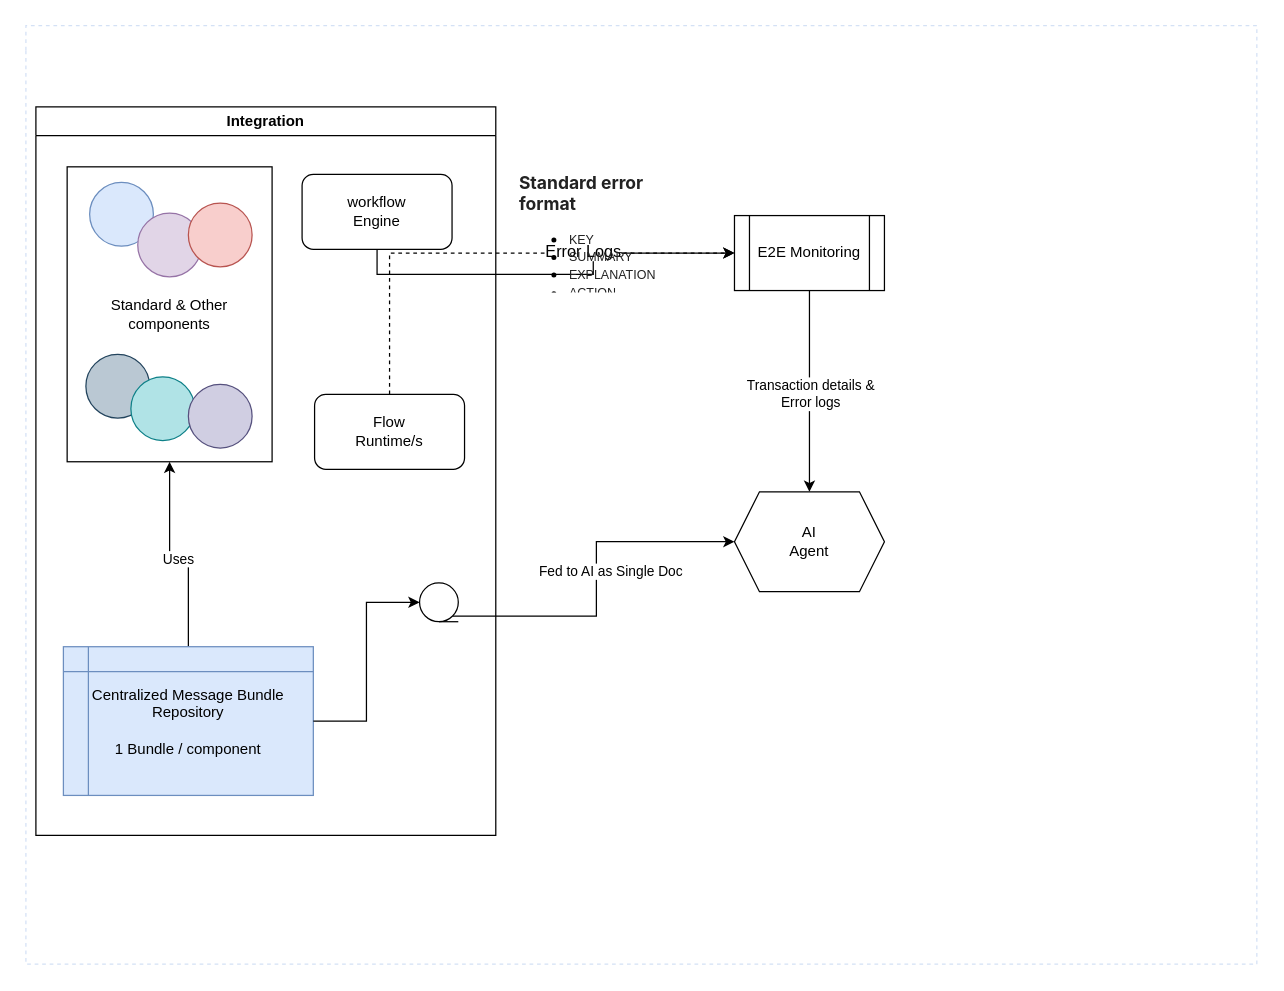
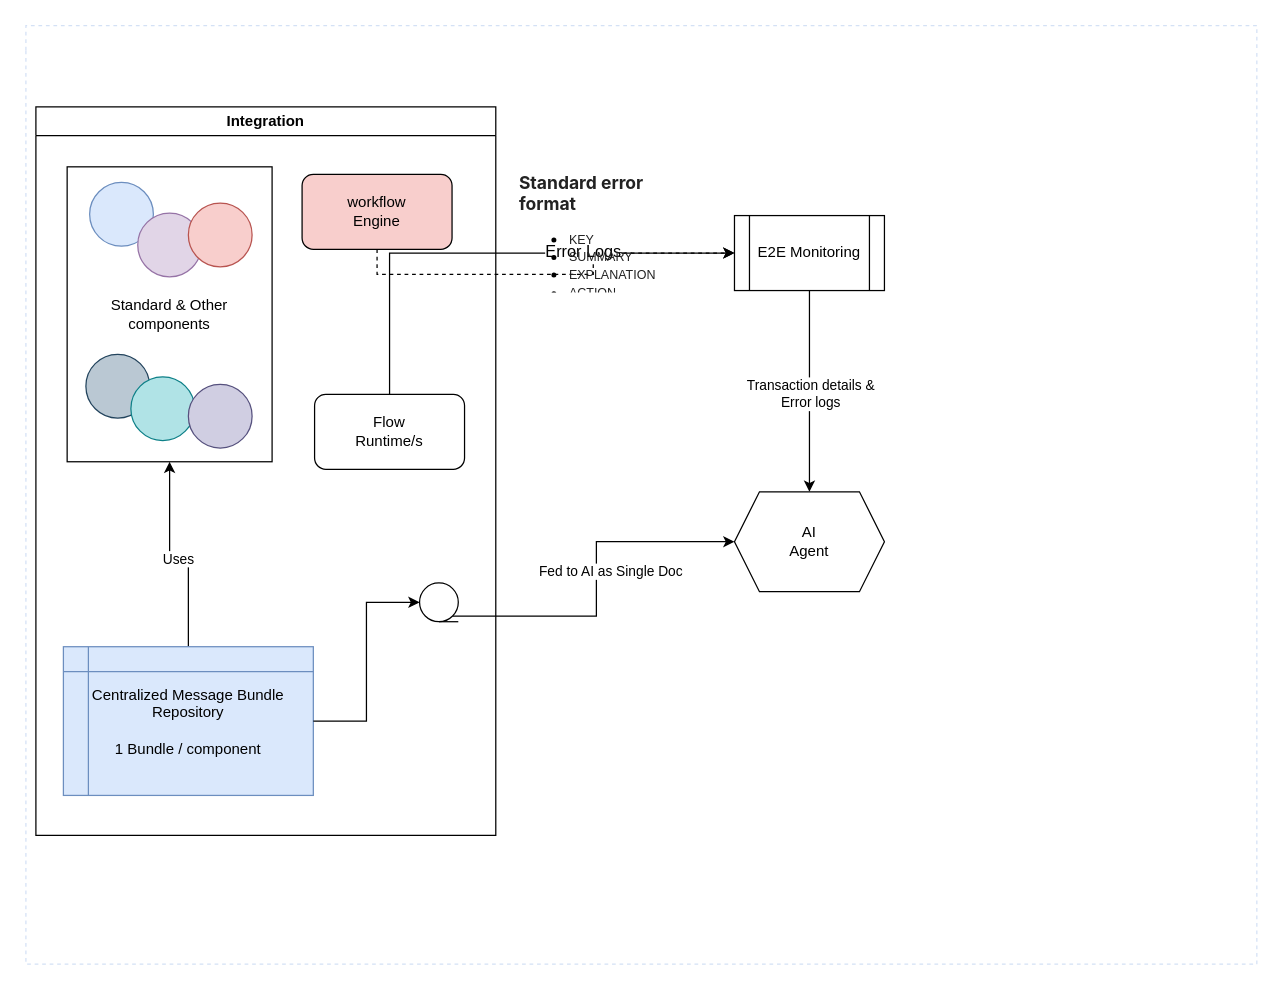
node "workflow Engine": fillcolor #ffffff -> #f8cecc
edge "Flow Runtime/s" -> "E2E Monitoring": style dashed -> solid
edge "workflow Engine" -> "E2E Monitoring": style solid -> dashed
